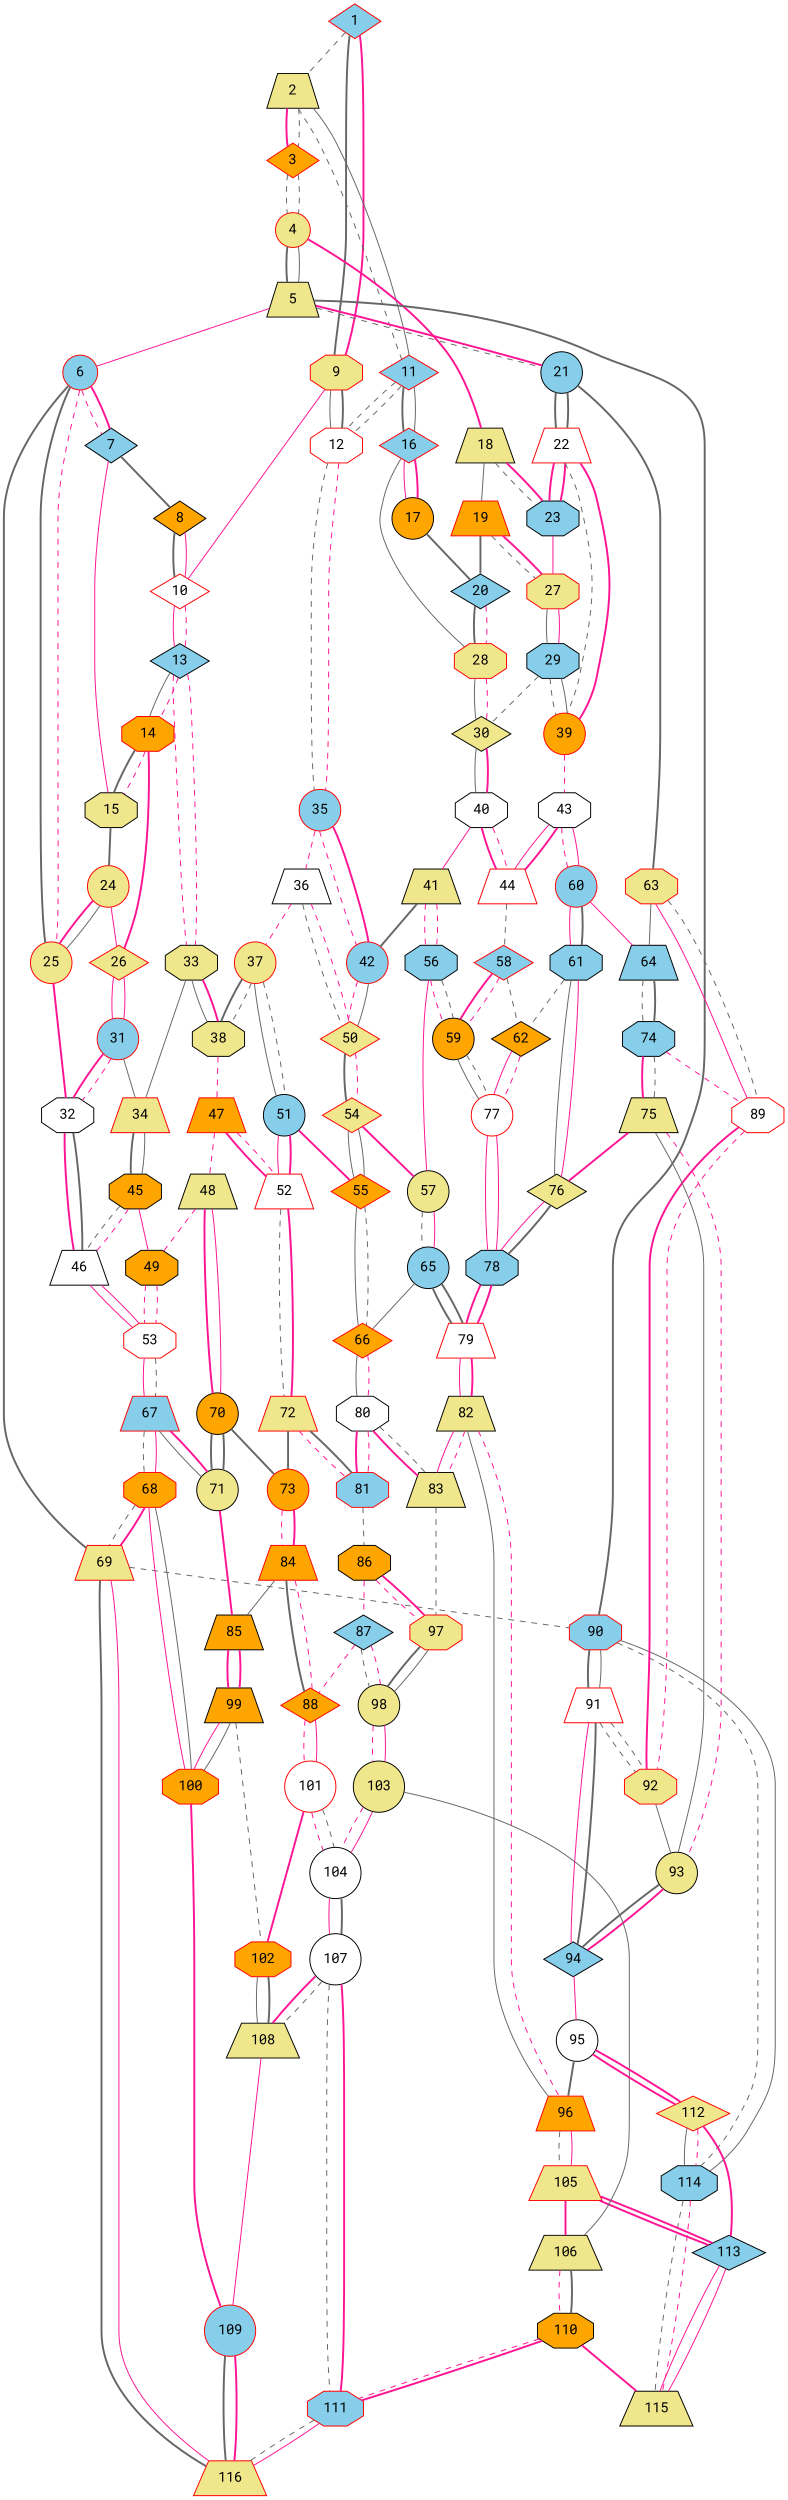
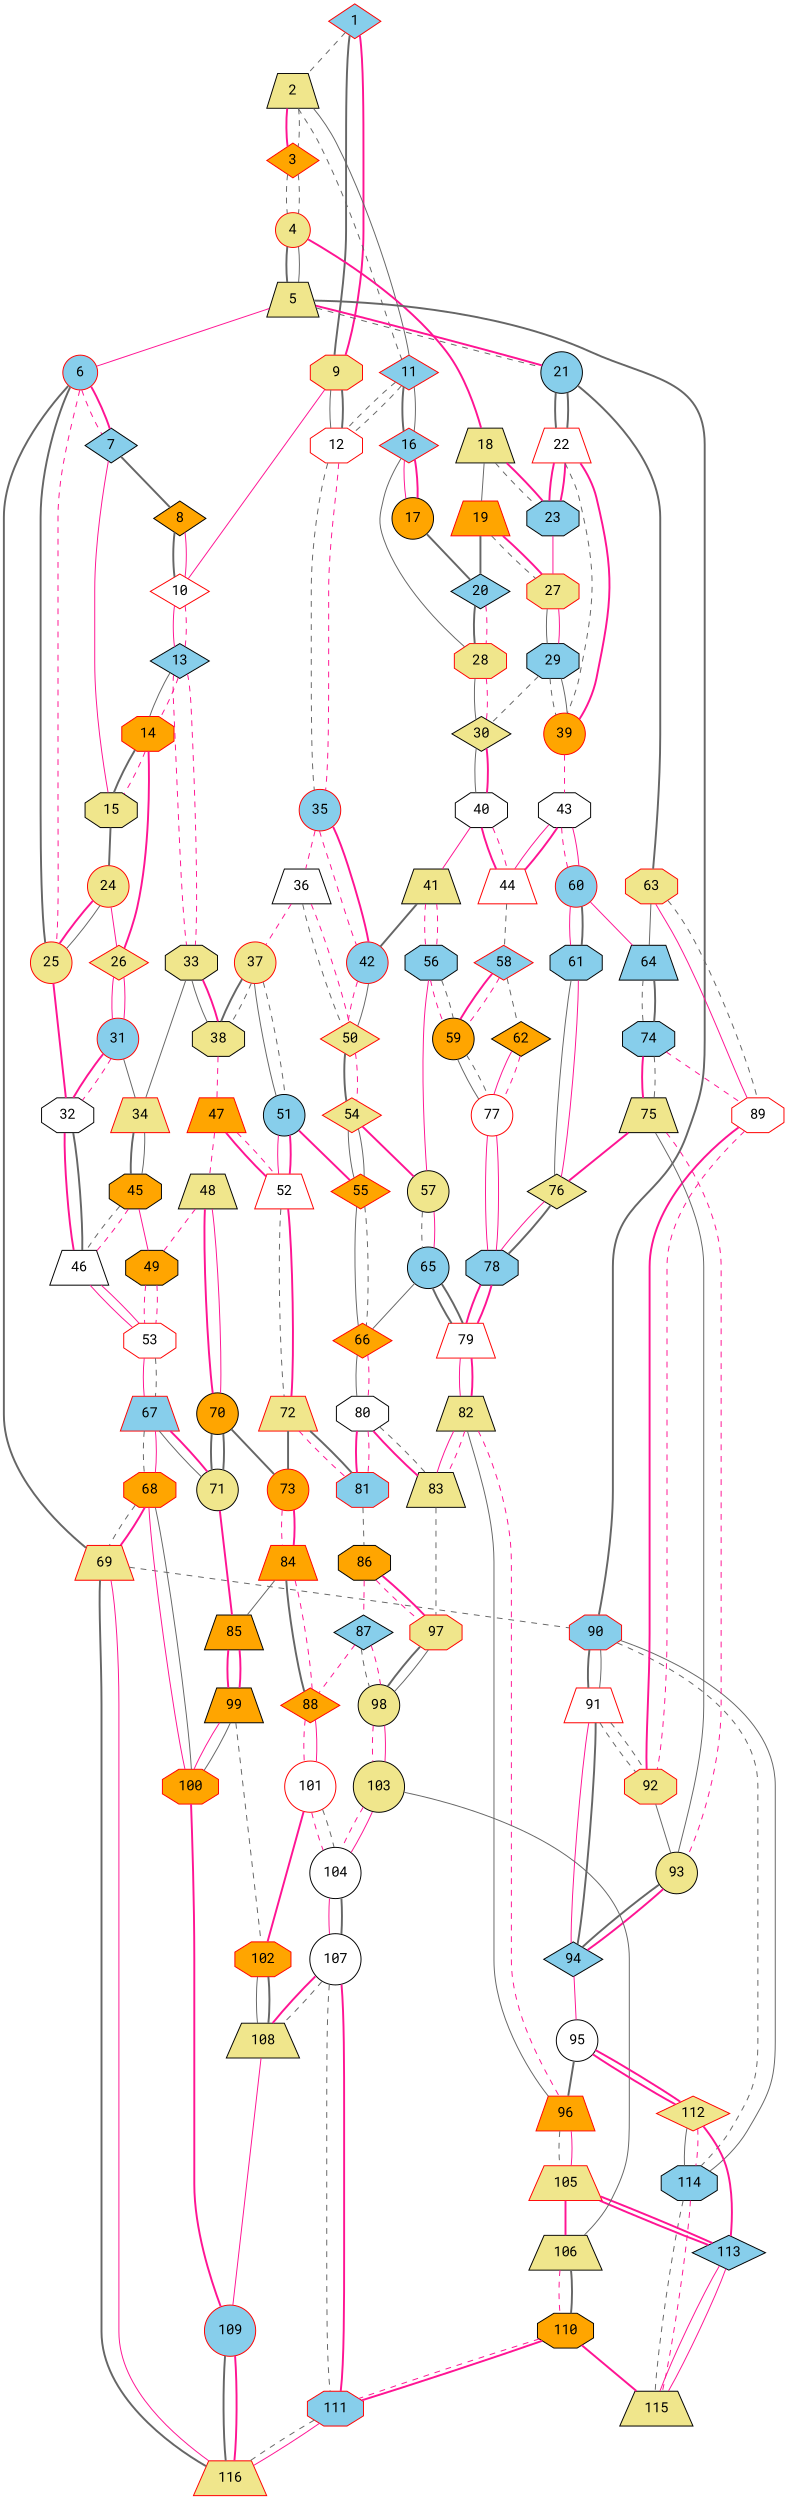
edge "61" -- "62": removed
